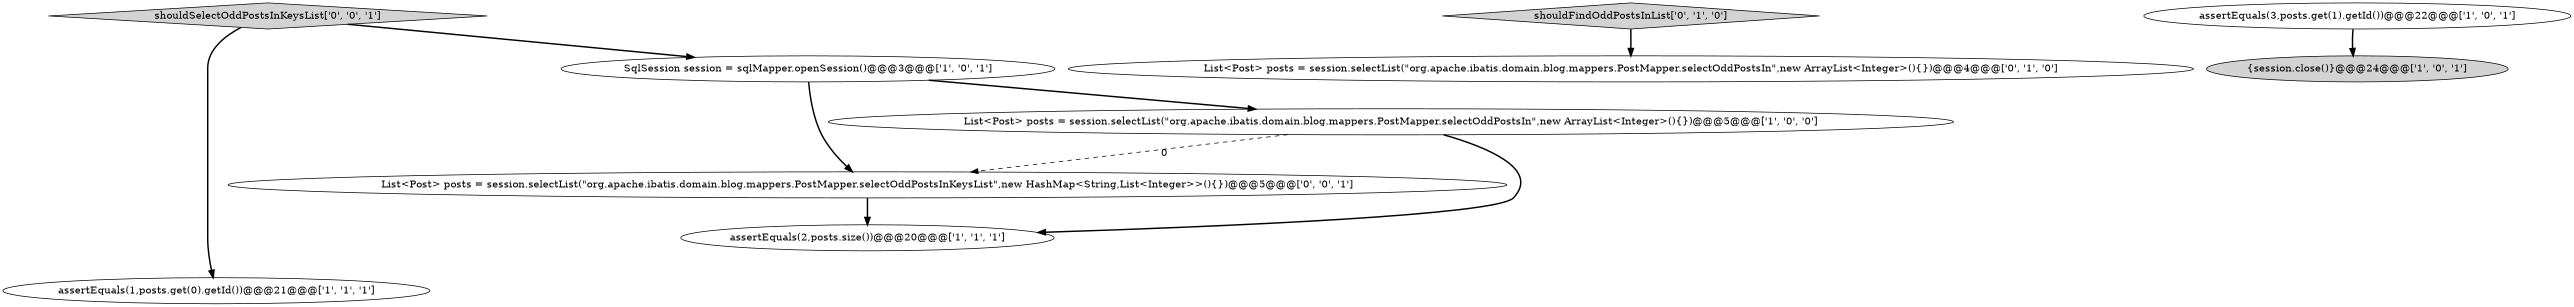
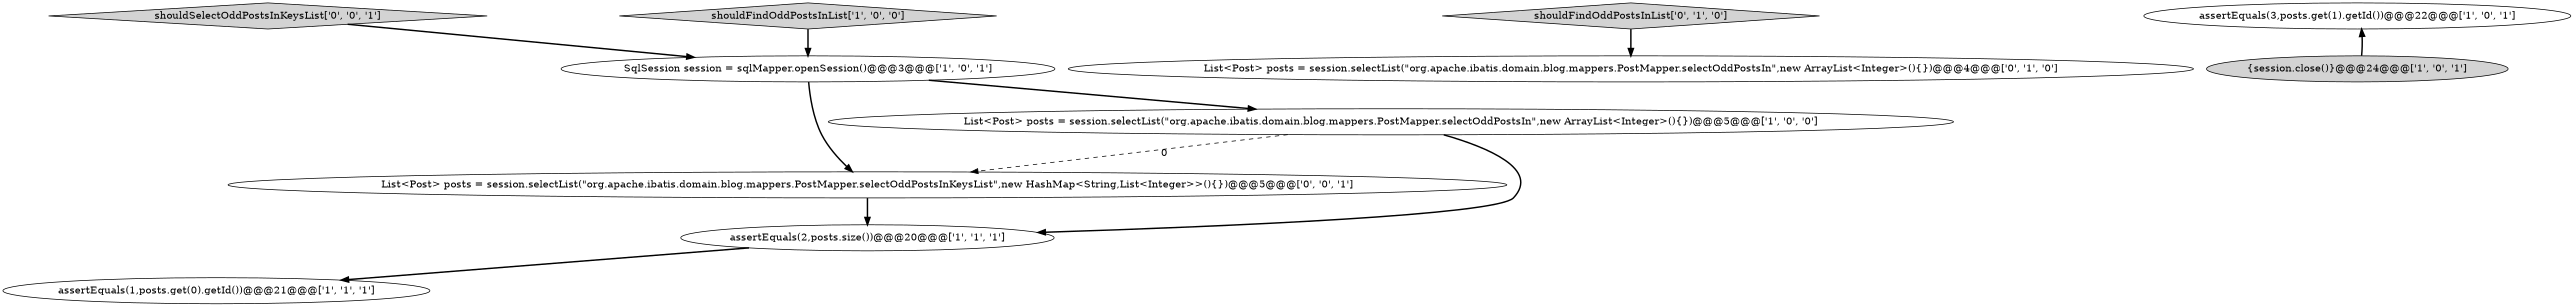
node "shouldFindOddPostsInList['1', '0', '0']": added
edge "assertEquals(3,posts.get(1).getId())@@@22@@@['1', '0', '1']" -> "{session.close()}@@@24@@@['1', '0', '1']": reversed
edge "shouldSelectOddPostsInKeysList['0', '0', '1']" -> "assertEquals(1,posts.get(0).getId())@@@21@@@['1', '1', '1']": now "assertEquals(2,posts.size())@@@20@@@['1', '1', '1']" -> "assertEquals(1,posts.get(0).getId())@@@21@@@['1', '1', '1']"
